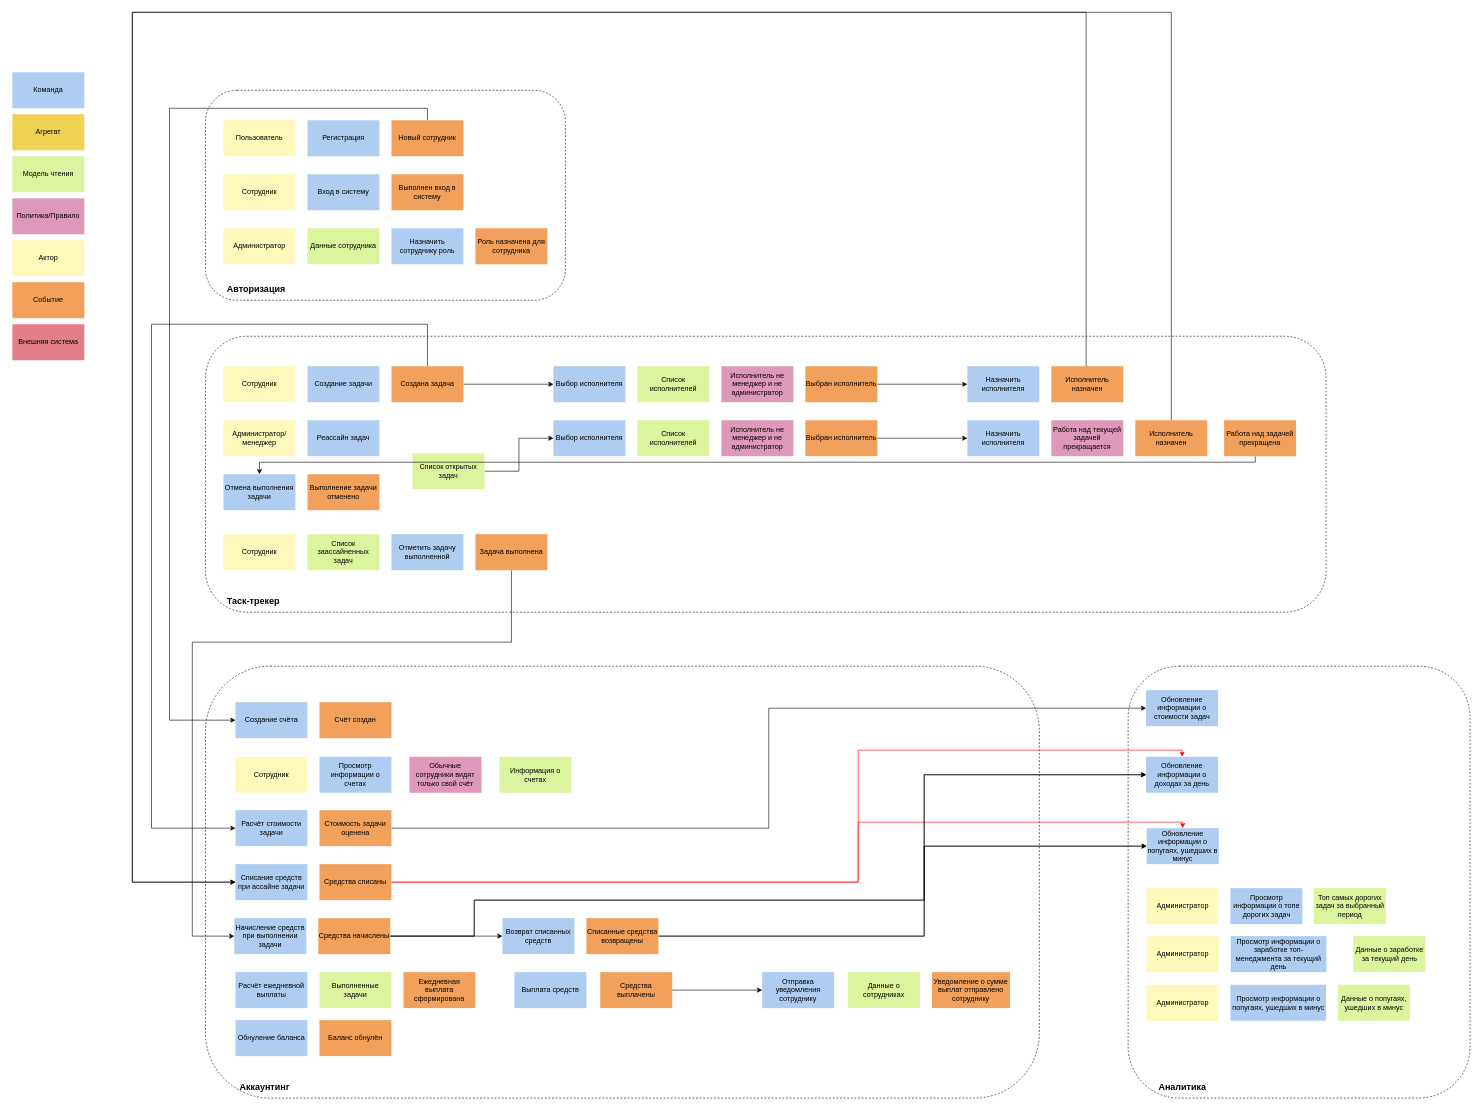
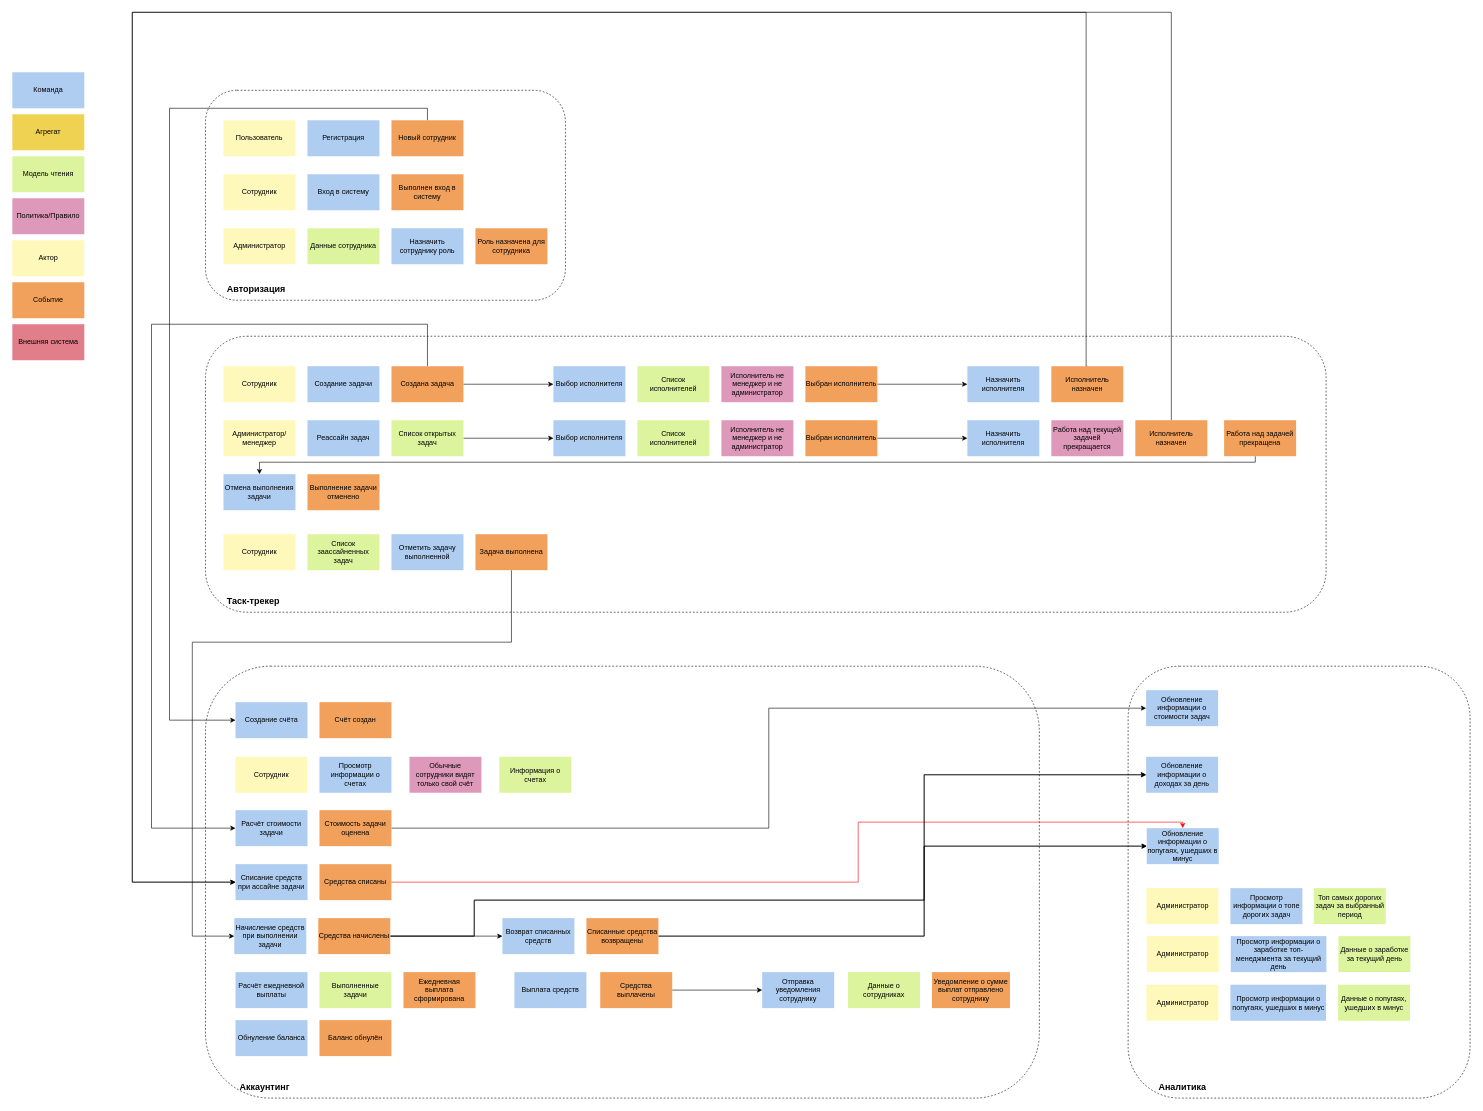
node "Список открытых задач": moved (449, 471) -> (428, 438)
edge "Средства списаны" -> "Обновление информации о доходах за день": removed
node "Данные о заработке за текущий день": moved (1390, 954) -> (1375, 954)
